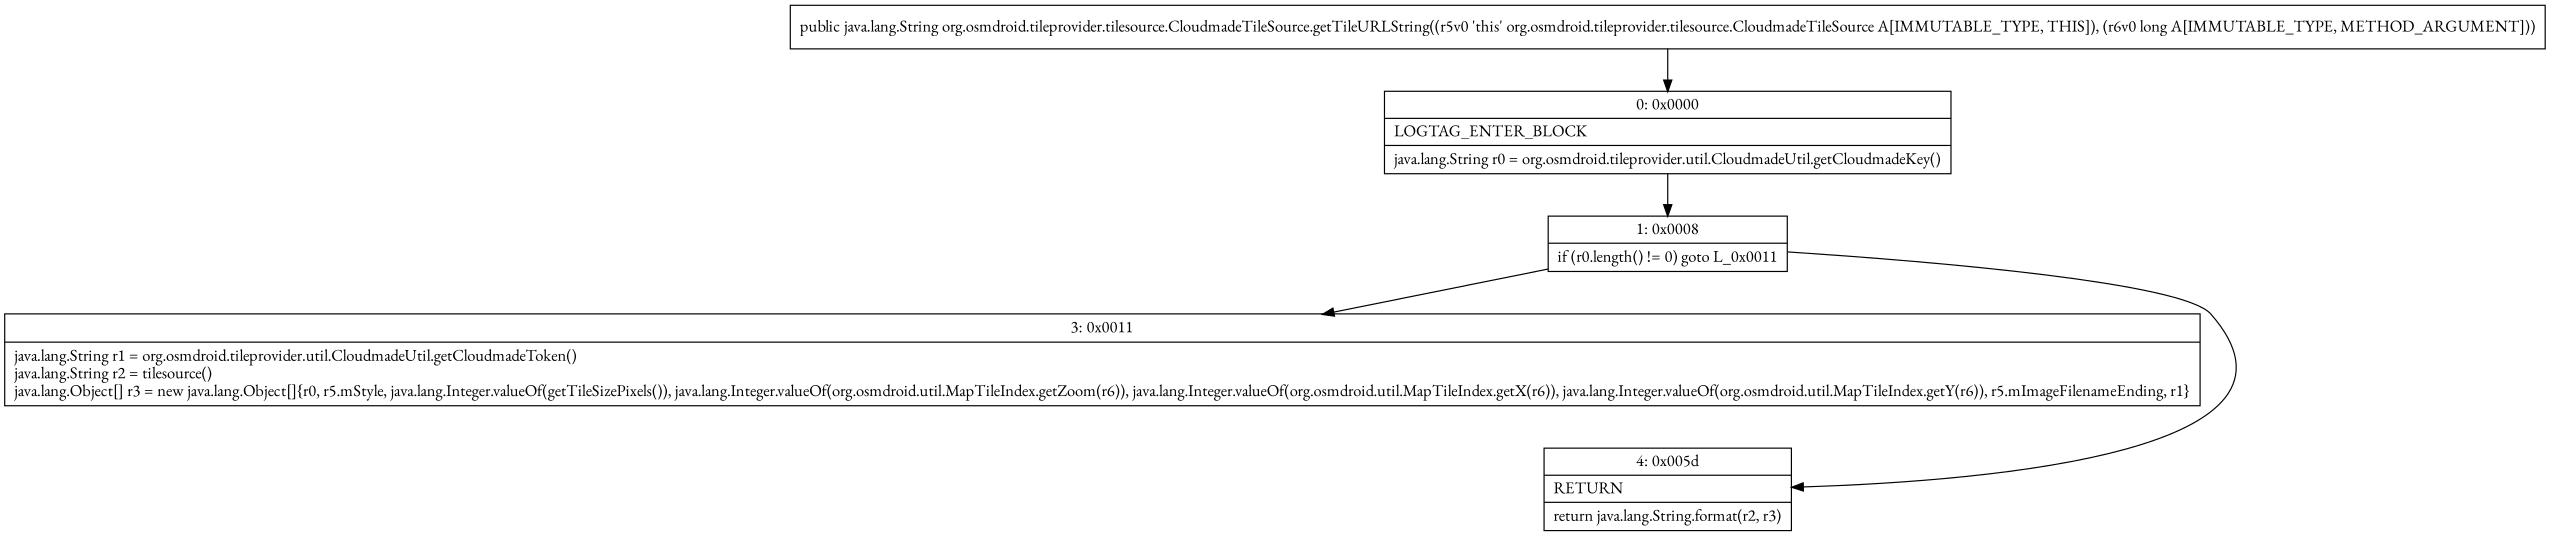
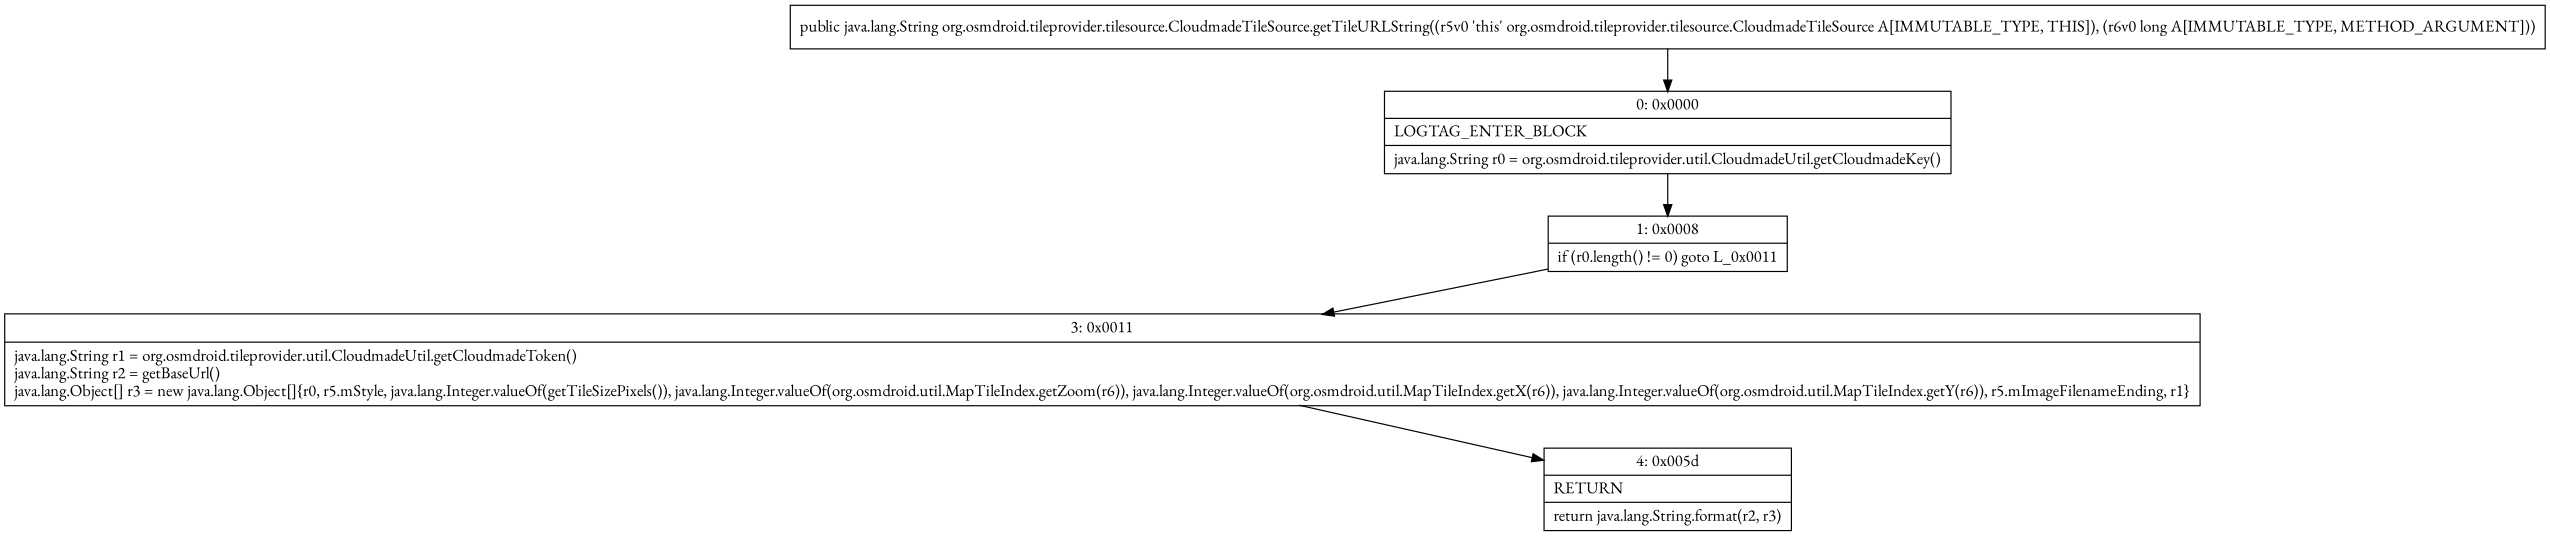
edge "1: 0x0008" -> "4: 0x005d": now "3: 0x0011" -> "4: 0x005d"
node "3: 0x0011": text "java.lang.String r2 = tilesource()" -> "java.lang.String r2 = getBaseUrl()"
